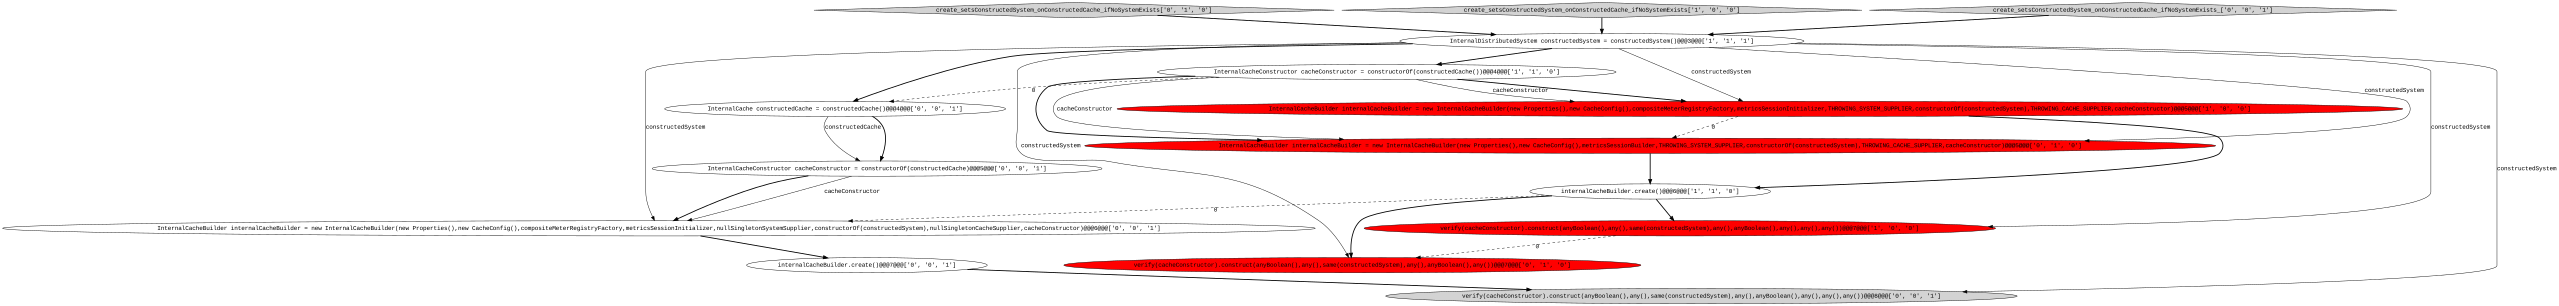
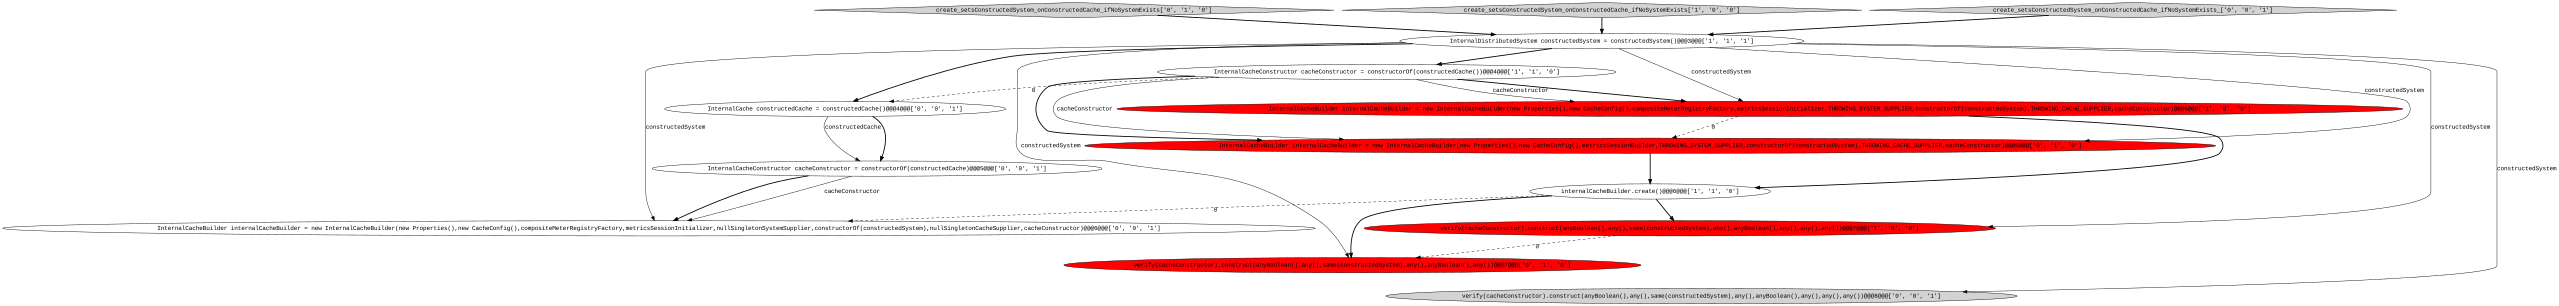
node "internalCacheBuilder.create()@@@7@@@['0', '0', '1']": removed
